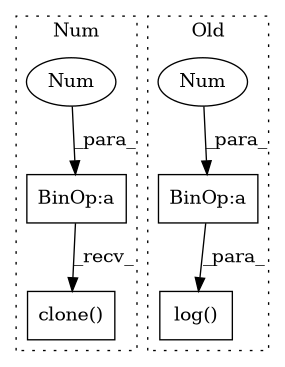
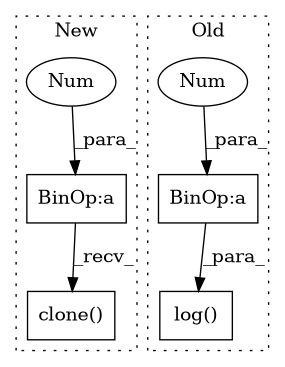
cluster "Num": label "Num" -> "New"
